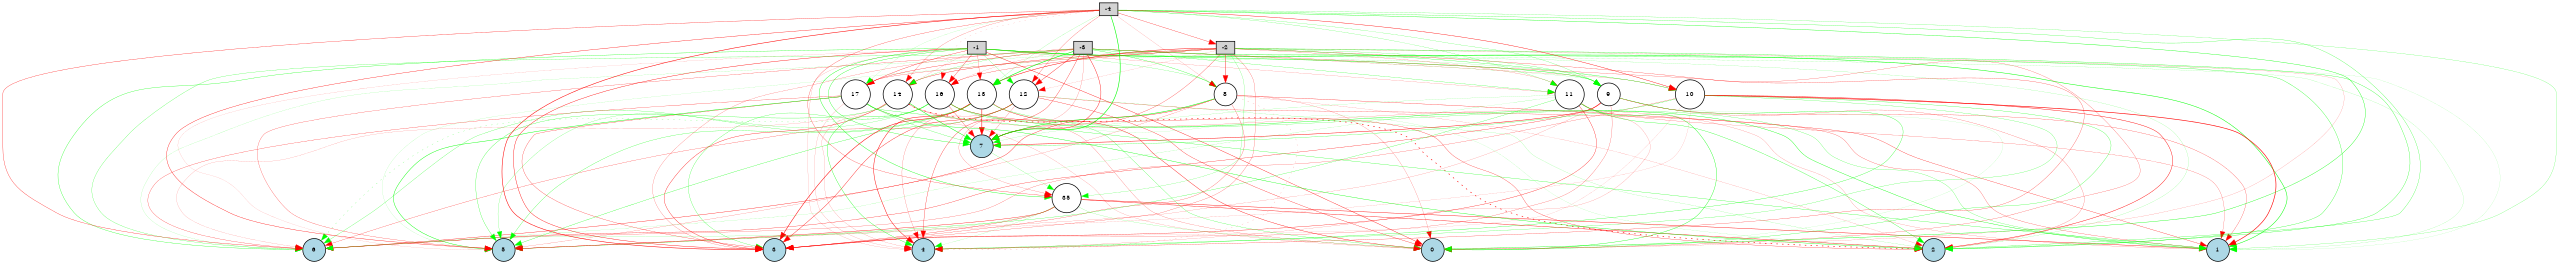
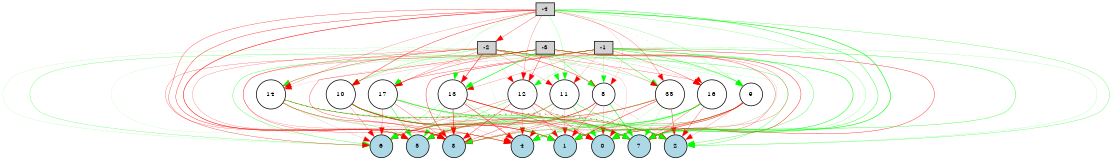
edge "7" -> "35": reversed
